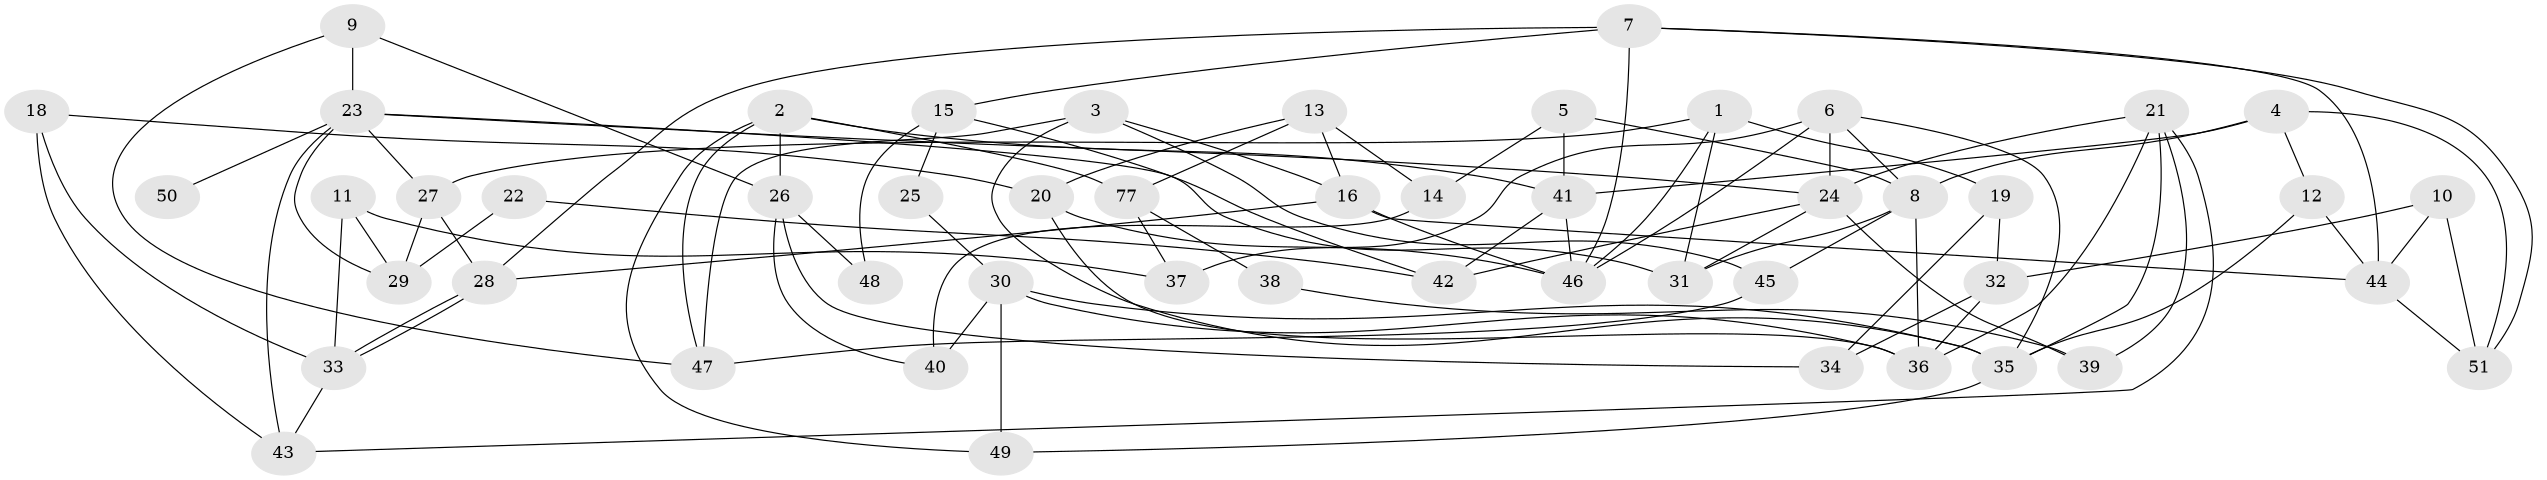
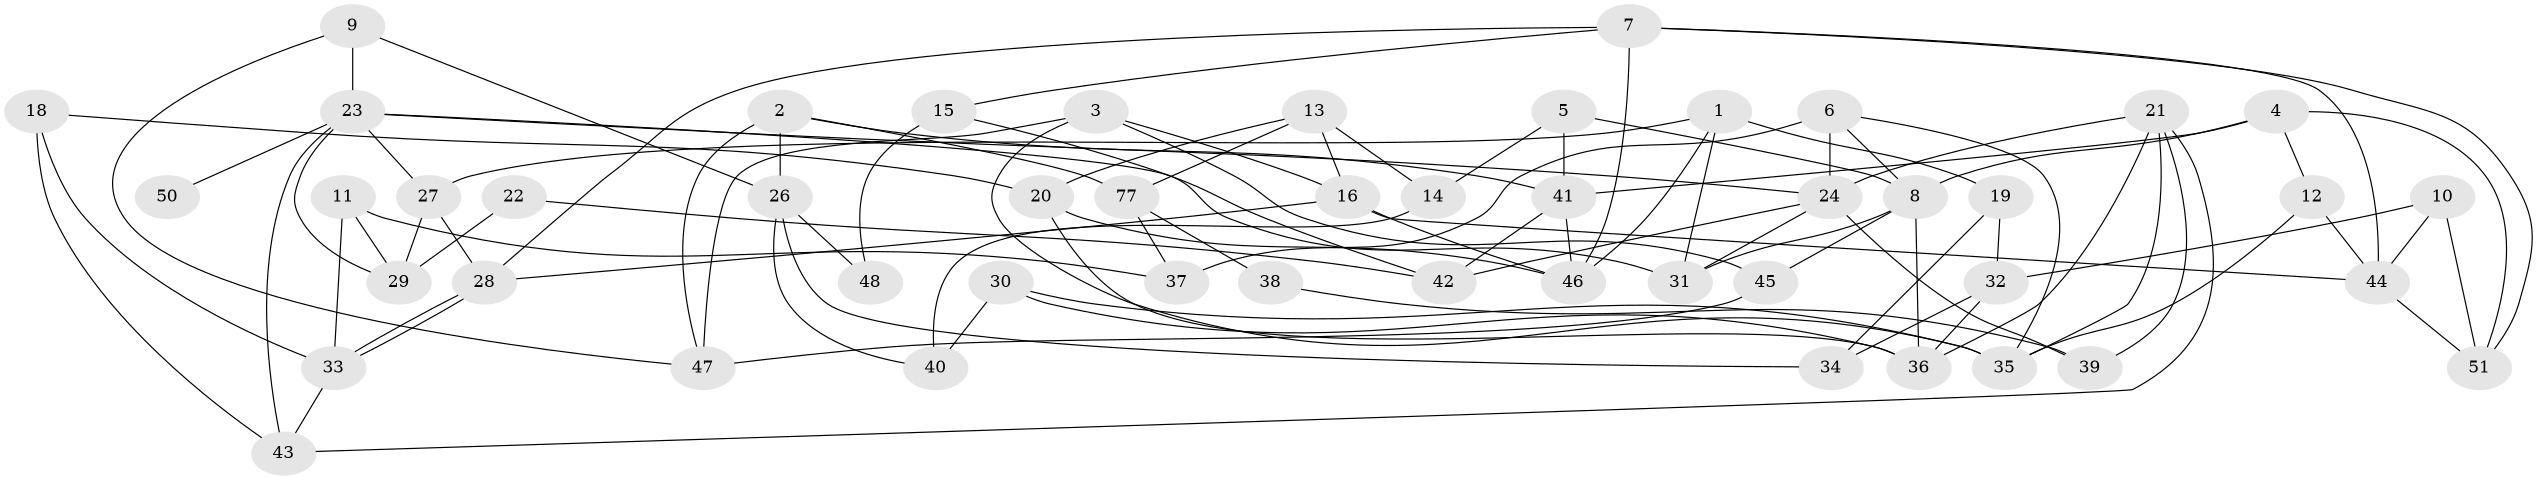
node "25": removed
edge "6" -- "46": removed
node "49": removed
